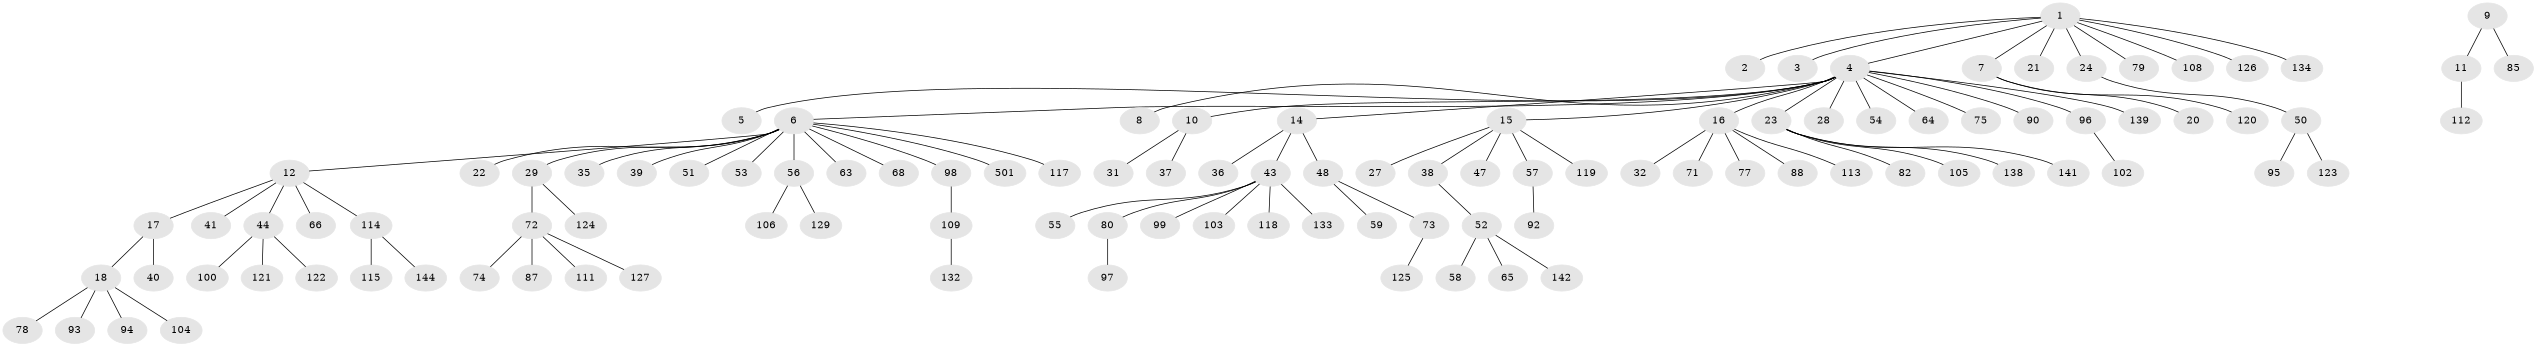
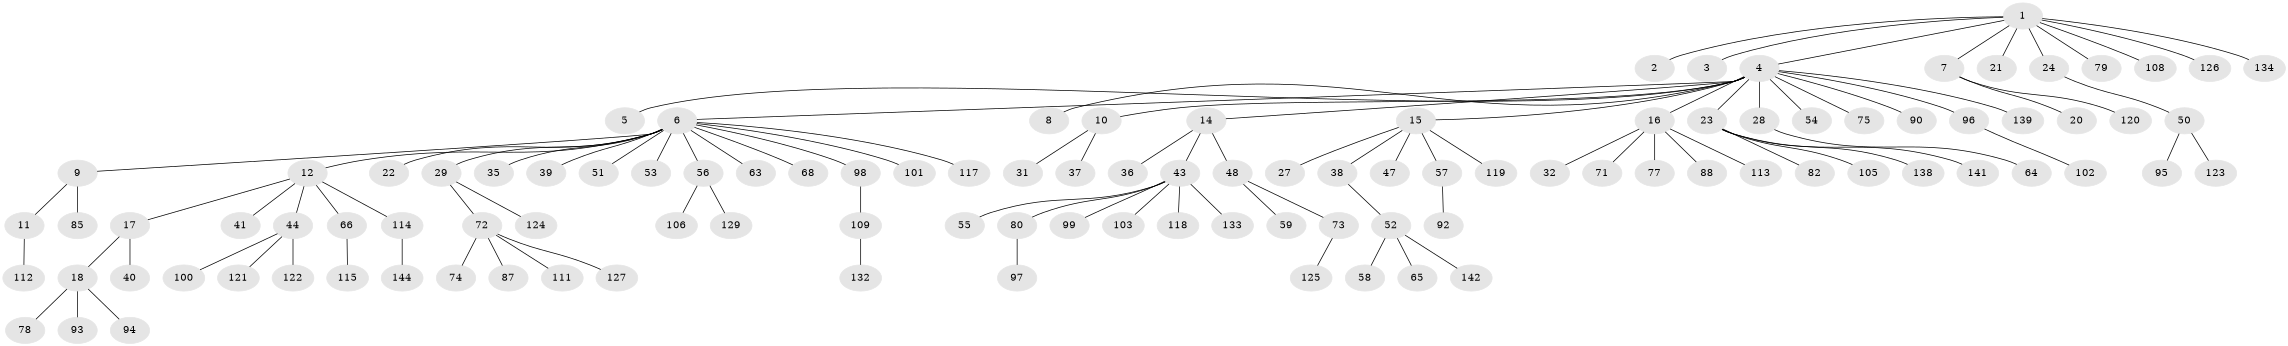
edge "4" -- "64": now "28" -- "64"
edge "6" -- "9": added
node "501": label "501" -> "101"
edge "114" -- "115": now "66" -- "115"
node "104": removed
